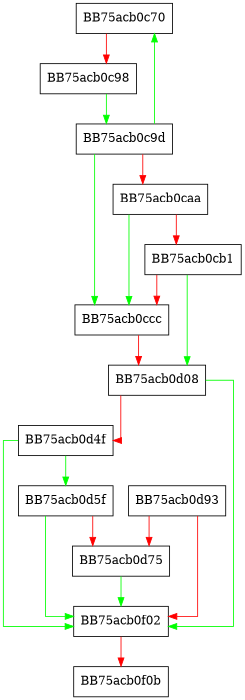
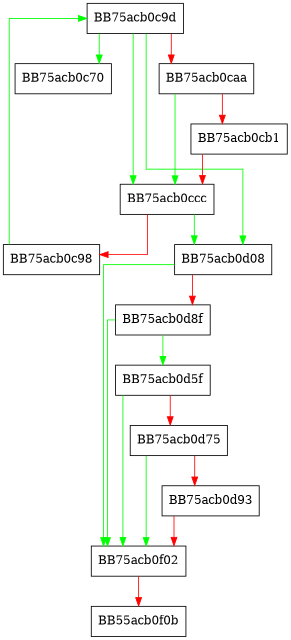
edge "BB75acb0c70" -> "BB75acb0c98": now "BB75acb0ccc" -> "BB75acb0c98"
edge "BB75acb0cb1" -> "BB75acb0d08": now "BB75acb0c9d" -> "BB75acb0d08"
edge "BB75acb0ccc" -> "BB75acb0d08": color red -> green
node "BB75acb0d4f": label "BB75acb0d4f" -> "BB75acb0d8f"
edge "BB75acb0d93" -> "BB75acb0d75": reversed
node "BB75acb0f0b": label "BB75acb0f0b" -> "BB55acb0f0b"
